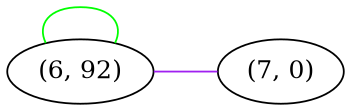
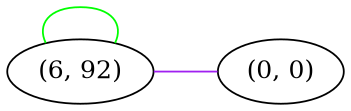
node "(7, 0)": label "(7, 0)" -> "(0, 0)"
